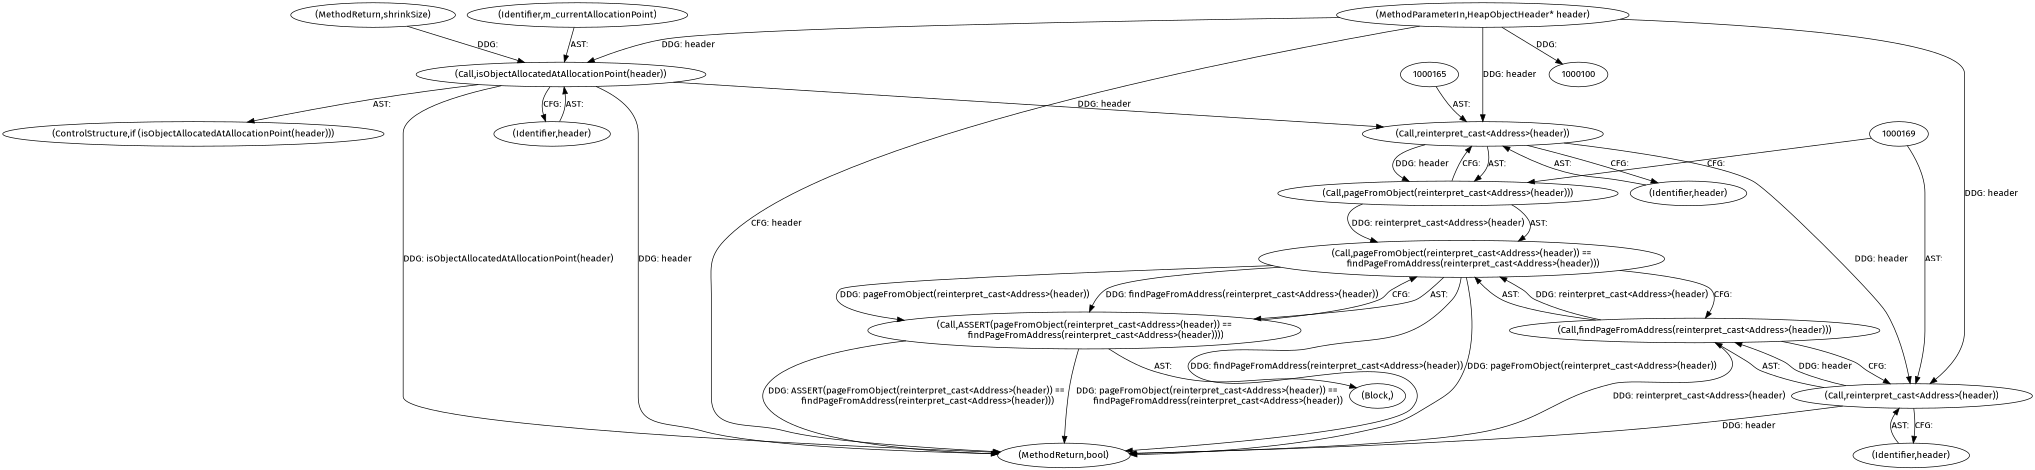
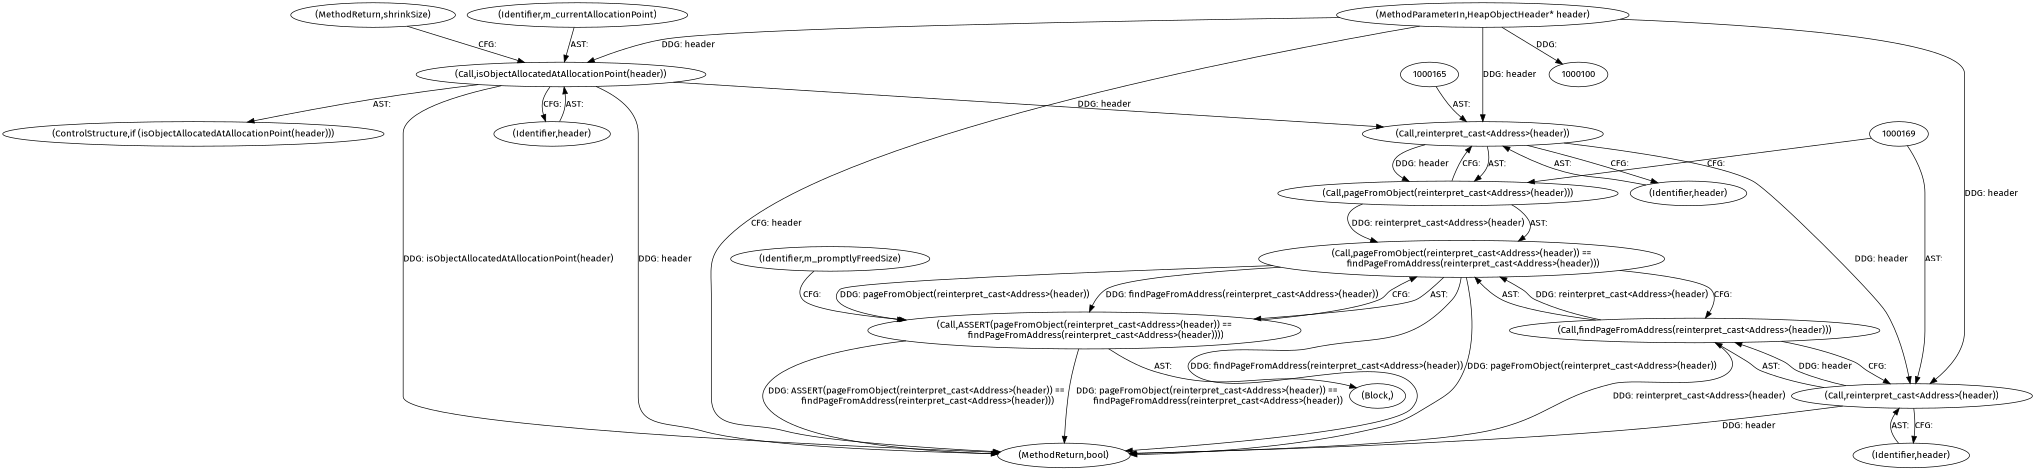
edge "(MethodReturn,shrinkSize)" -> "(Call,isObjectAllocatedAtAllocationPoint(header))": label "DDG: " -> "CFG: "
node "(Identifier,m_promptlyFreedSize)": added
